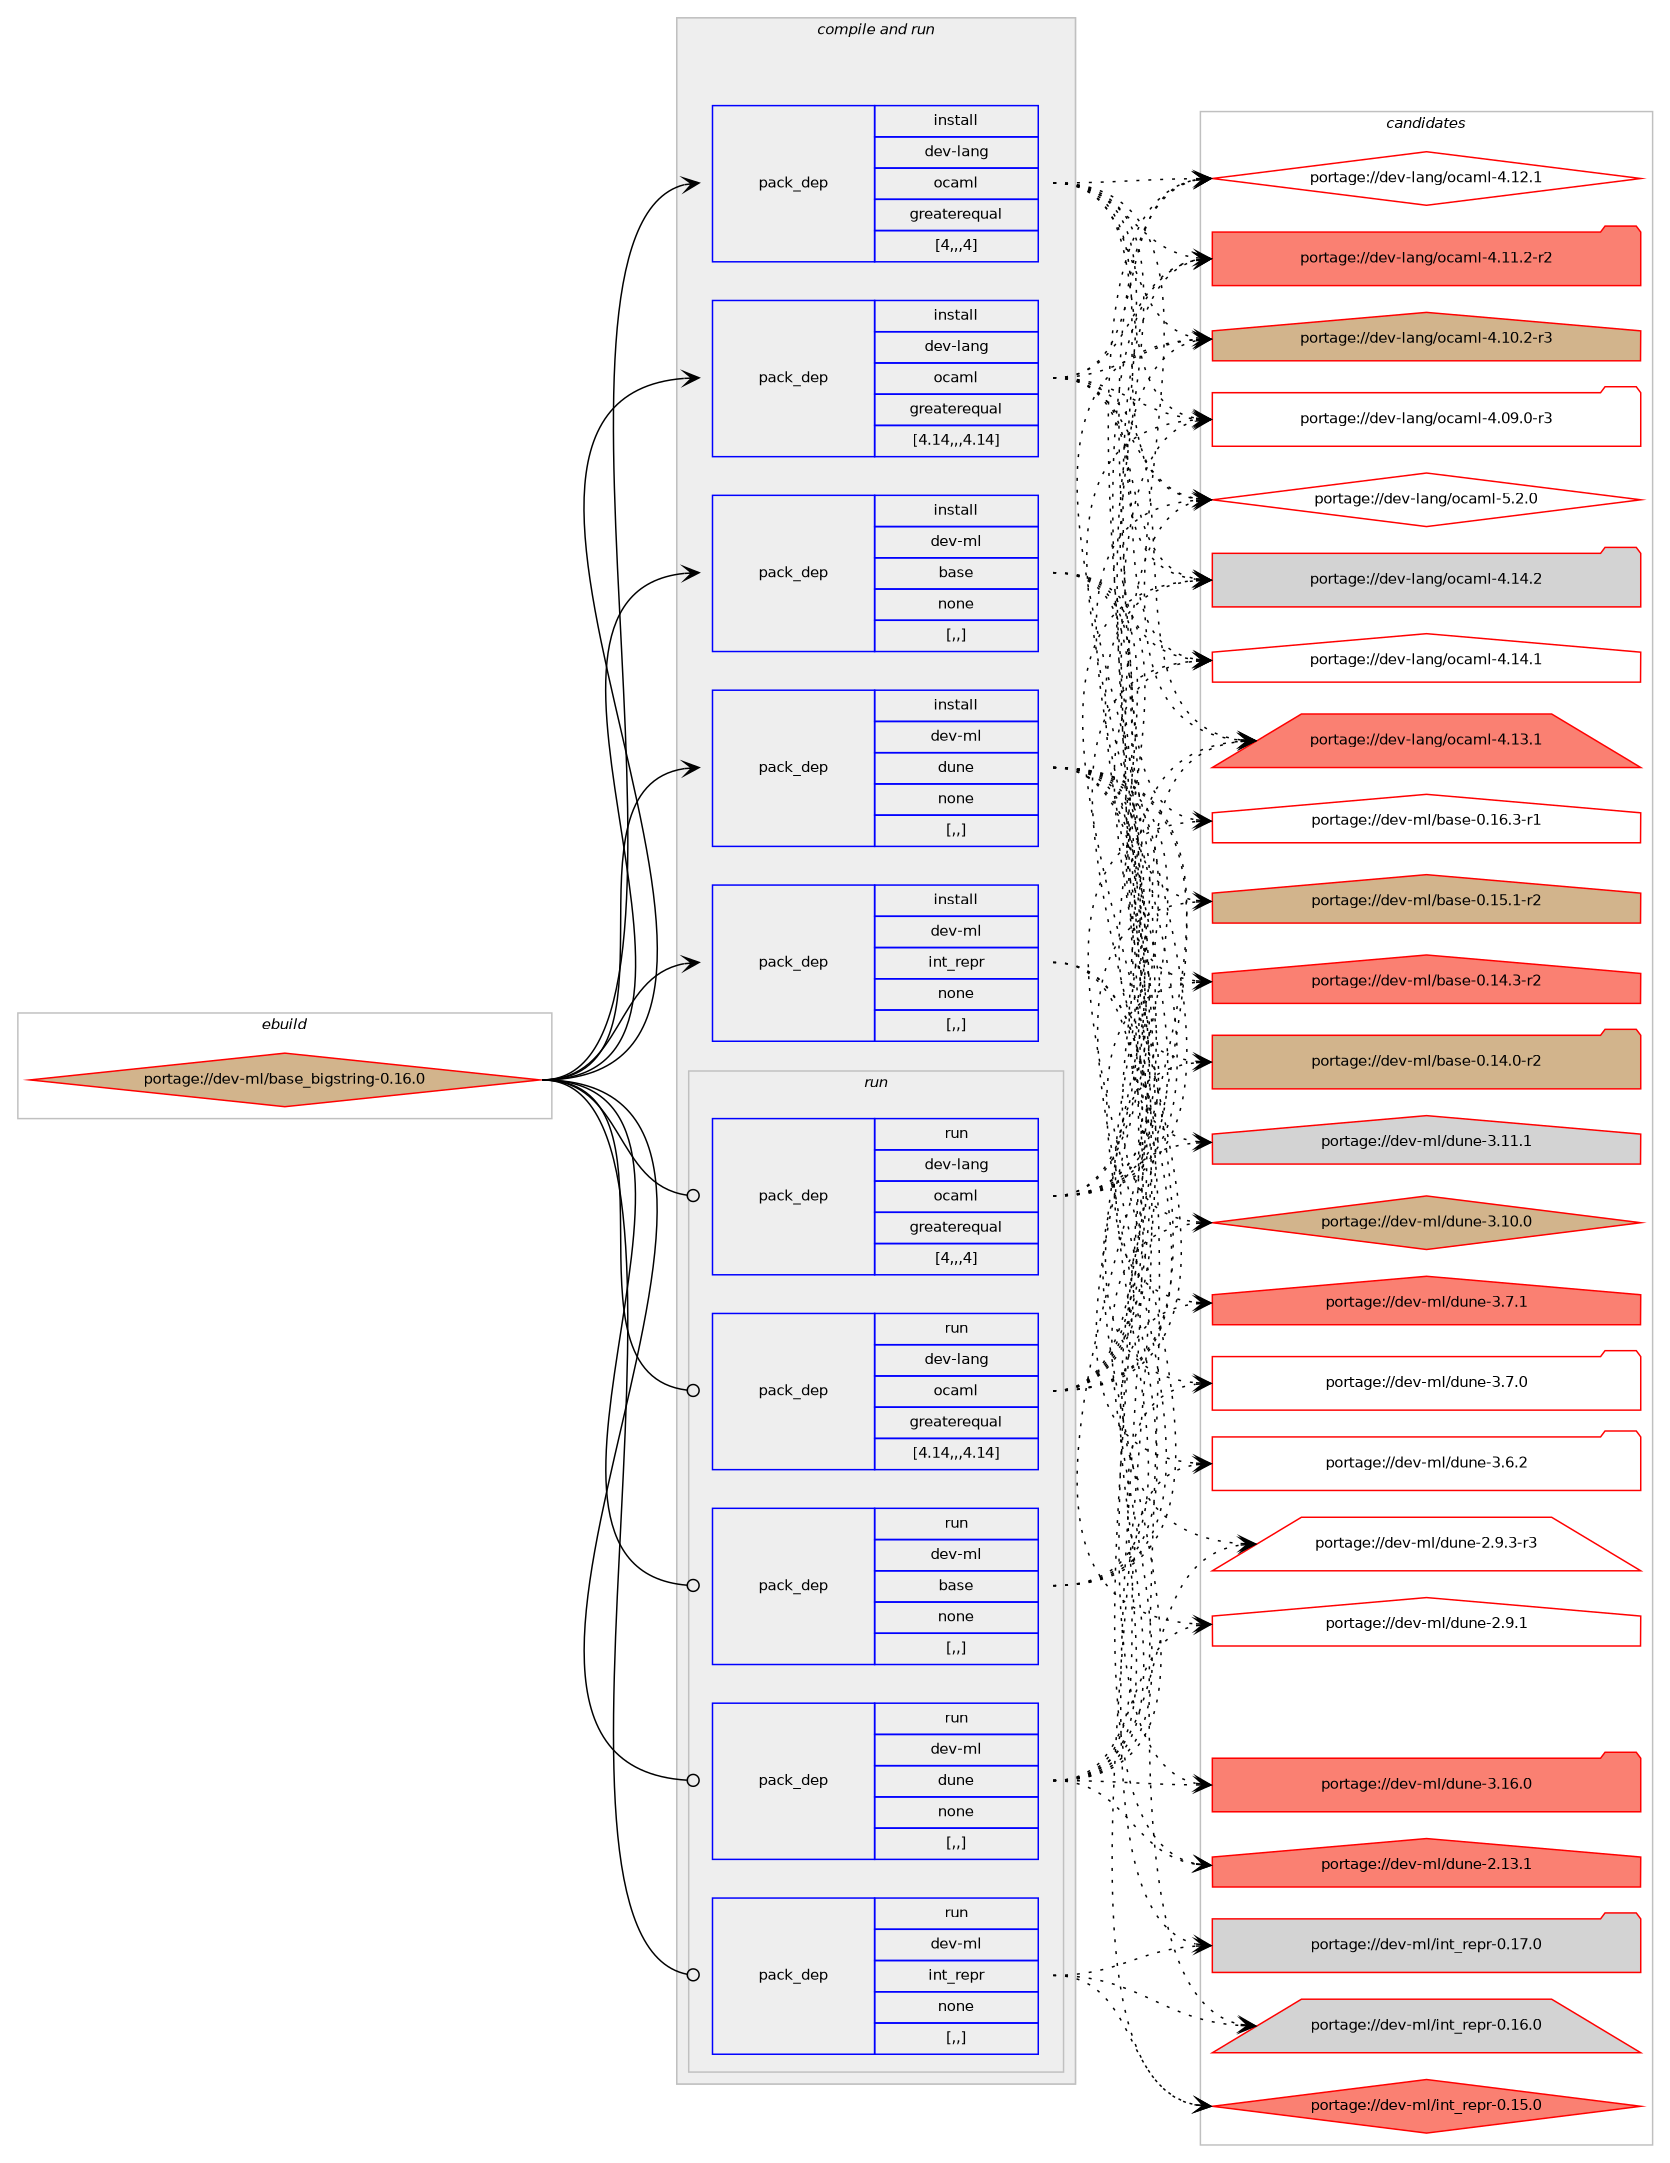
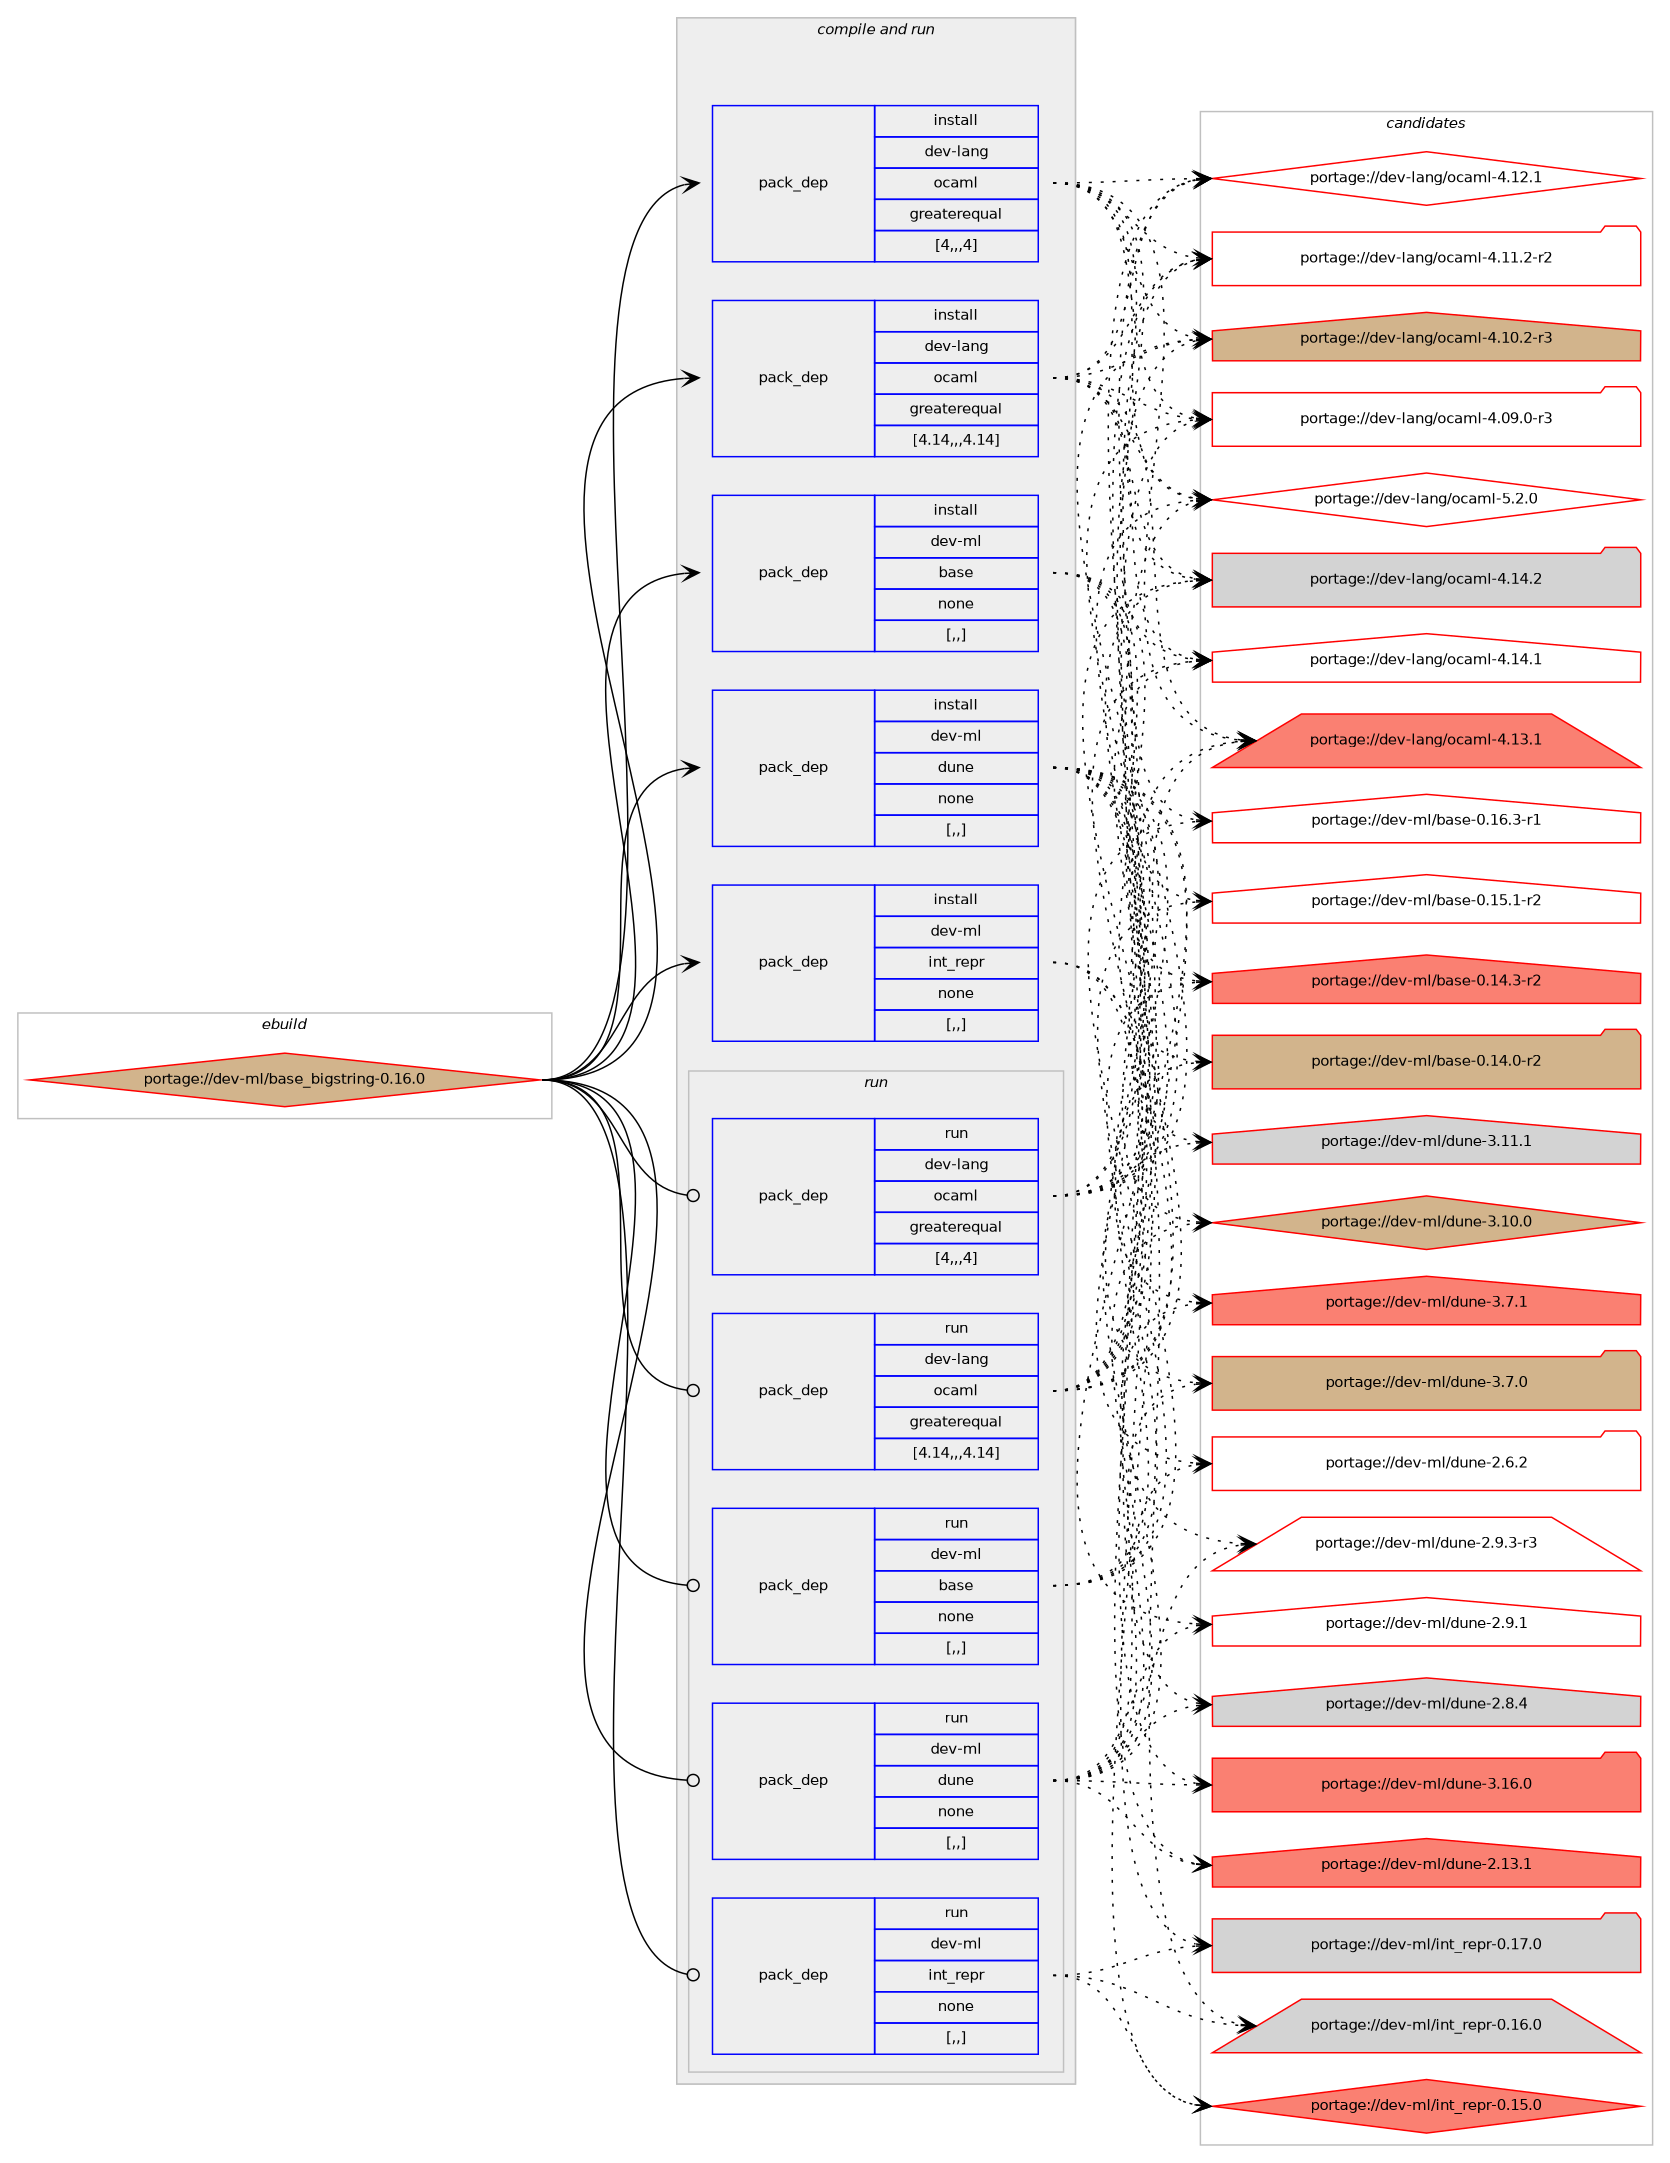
node "portage://dev-lang/ocaml-4.11.2-r2": fillcolor salmon -> white
node "portage://dev-ml/base-0.15.1-r2": fillcolor tan -> white
node "portage://dev-ml/dune-3.7.0": fillcolor white -> tan
node "portage://dev-ml/dune-3.6.2": label "portage://dev-ml/dune-3.6.2" -> "portage://dev-ml/dune-2.6.2"
node "portage://dev-ml/dune-2.8.4": added
